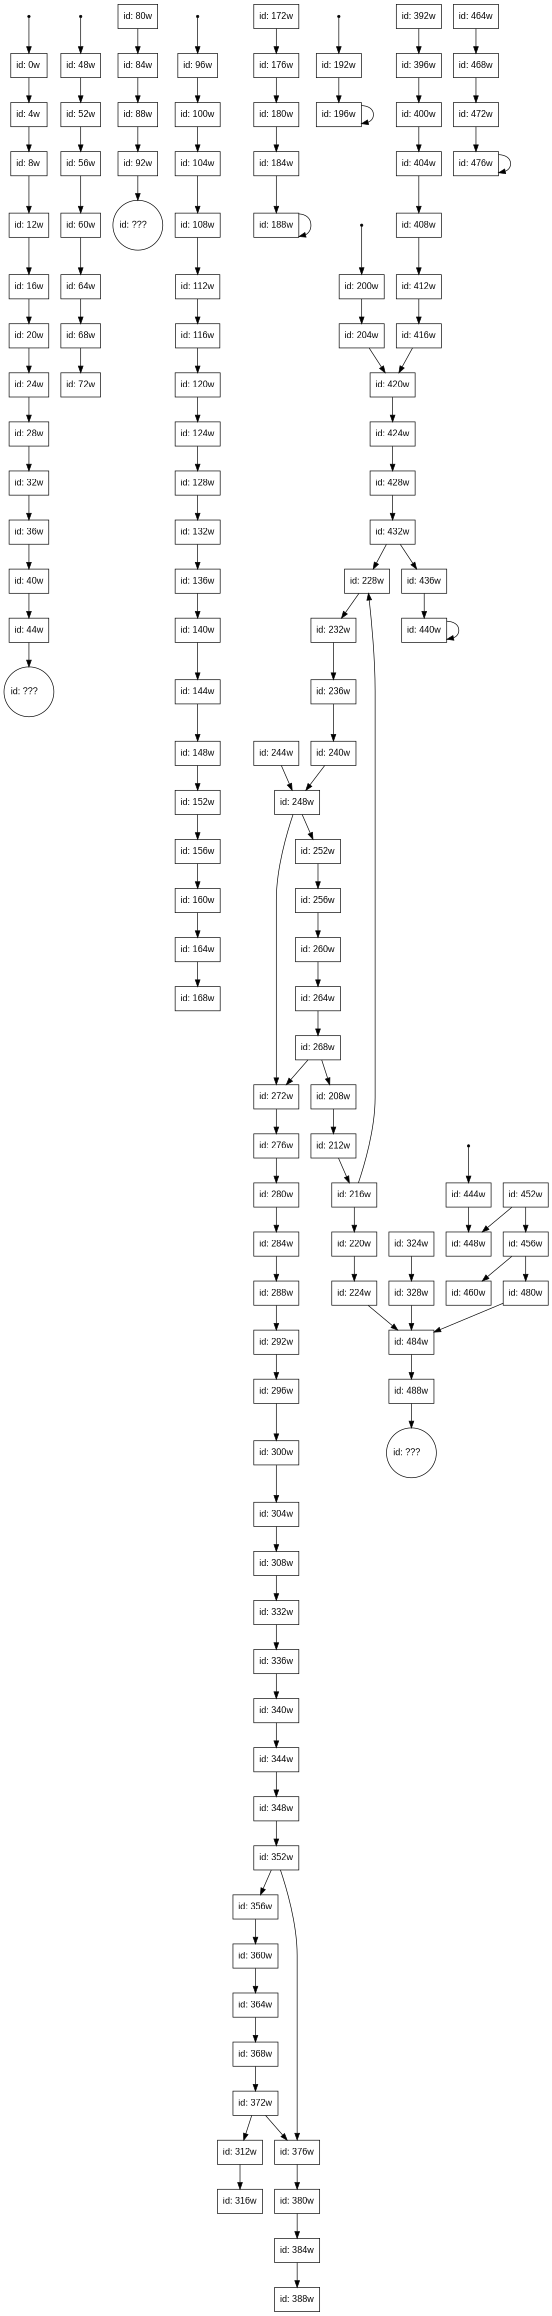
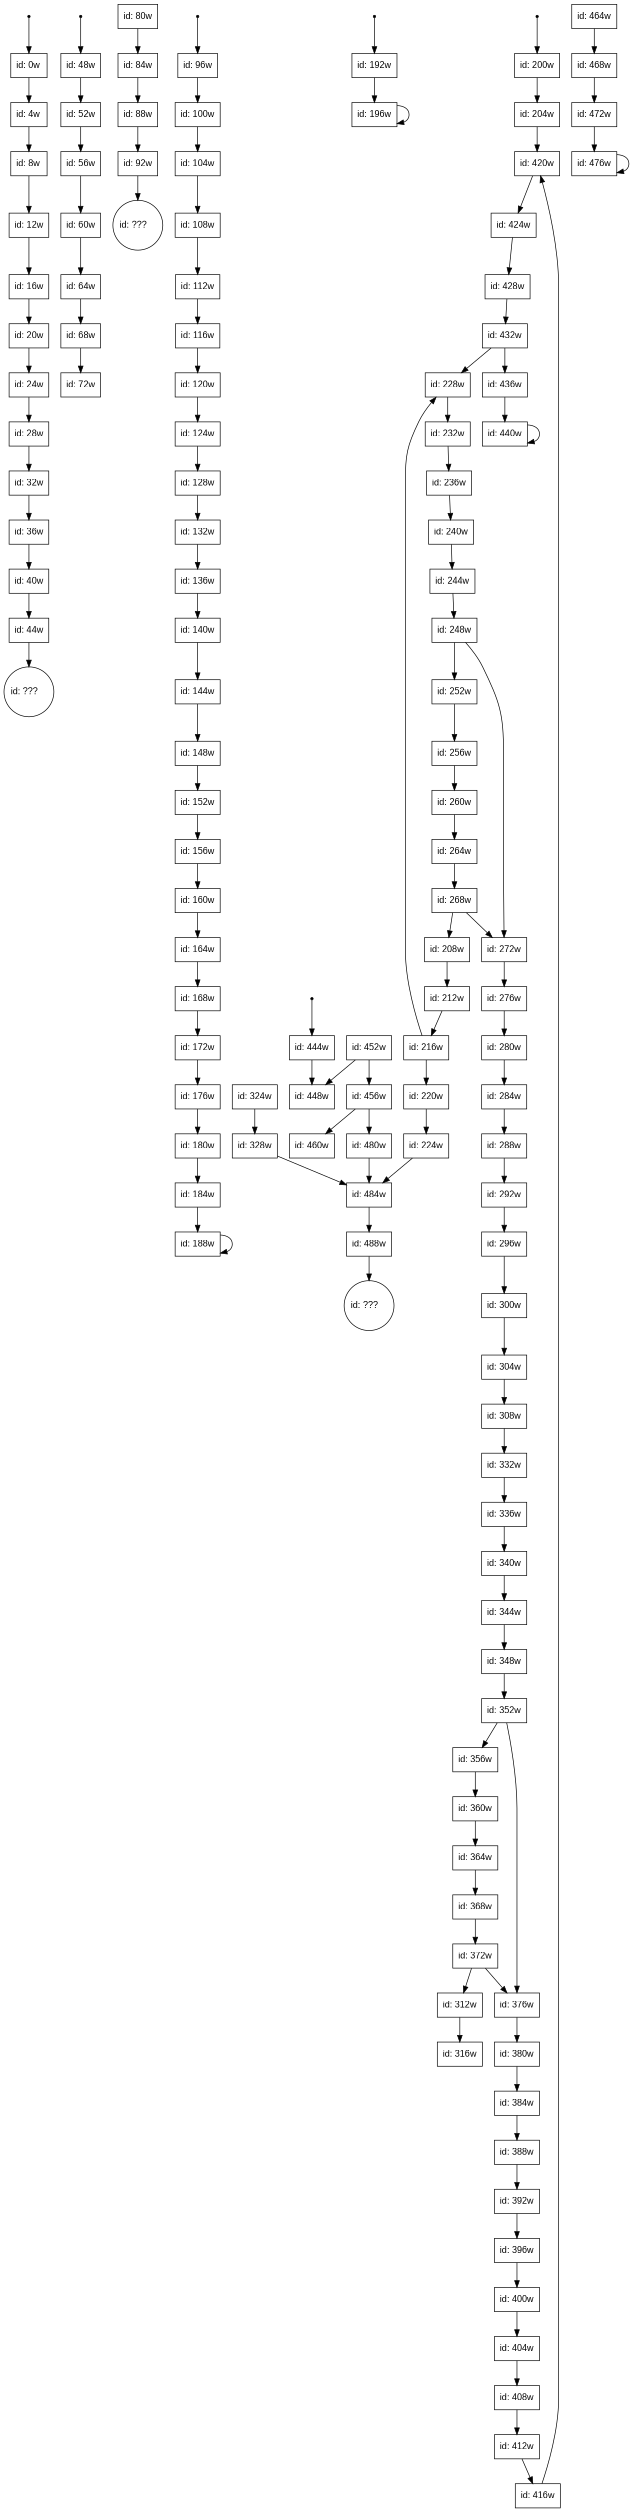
edge "id: 240w" -> "id: 248w": now "id: 240w" -> "id: 244w"
edge "id: 168w" -> "id: 172w": added
edge "id: 388w" -> "id: 392w": added
